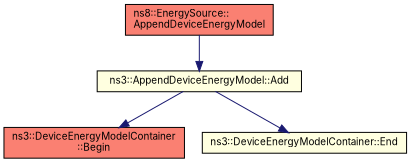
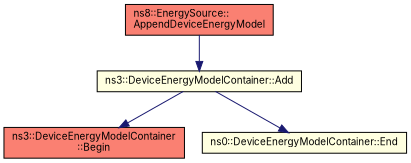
node "ns3::AppendDeviceEnergyModel::Add": label "ns3::AppendDeviceEnergyModel::Add" -> "ns3::DeviceEnergyModelContainer::Add"
node "ns3::DeviceEnergyModelContainer::End": label "ns3::DeviceEnergyModelContainer::End" -> "ns0::DeviceEnergyModelContainer::End"
